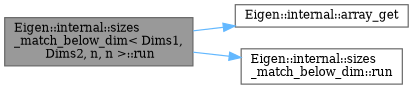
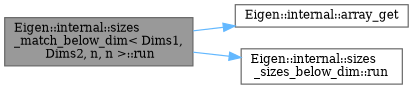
node "Eigen::internal::sizes _match_below_dim::run": label "Eigen::internal::sizes _match_below_dim::run" -> "Eigen::internal::sizes _sizes_below_dim::run"
